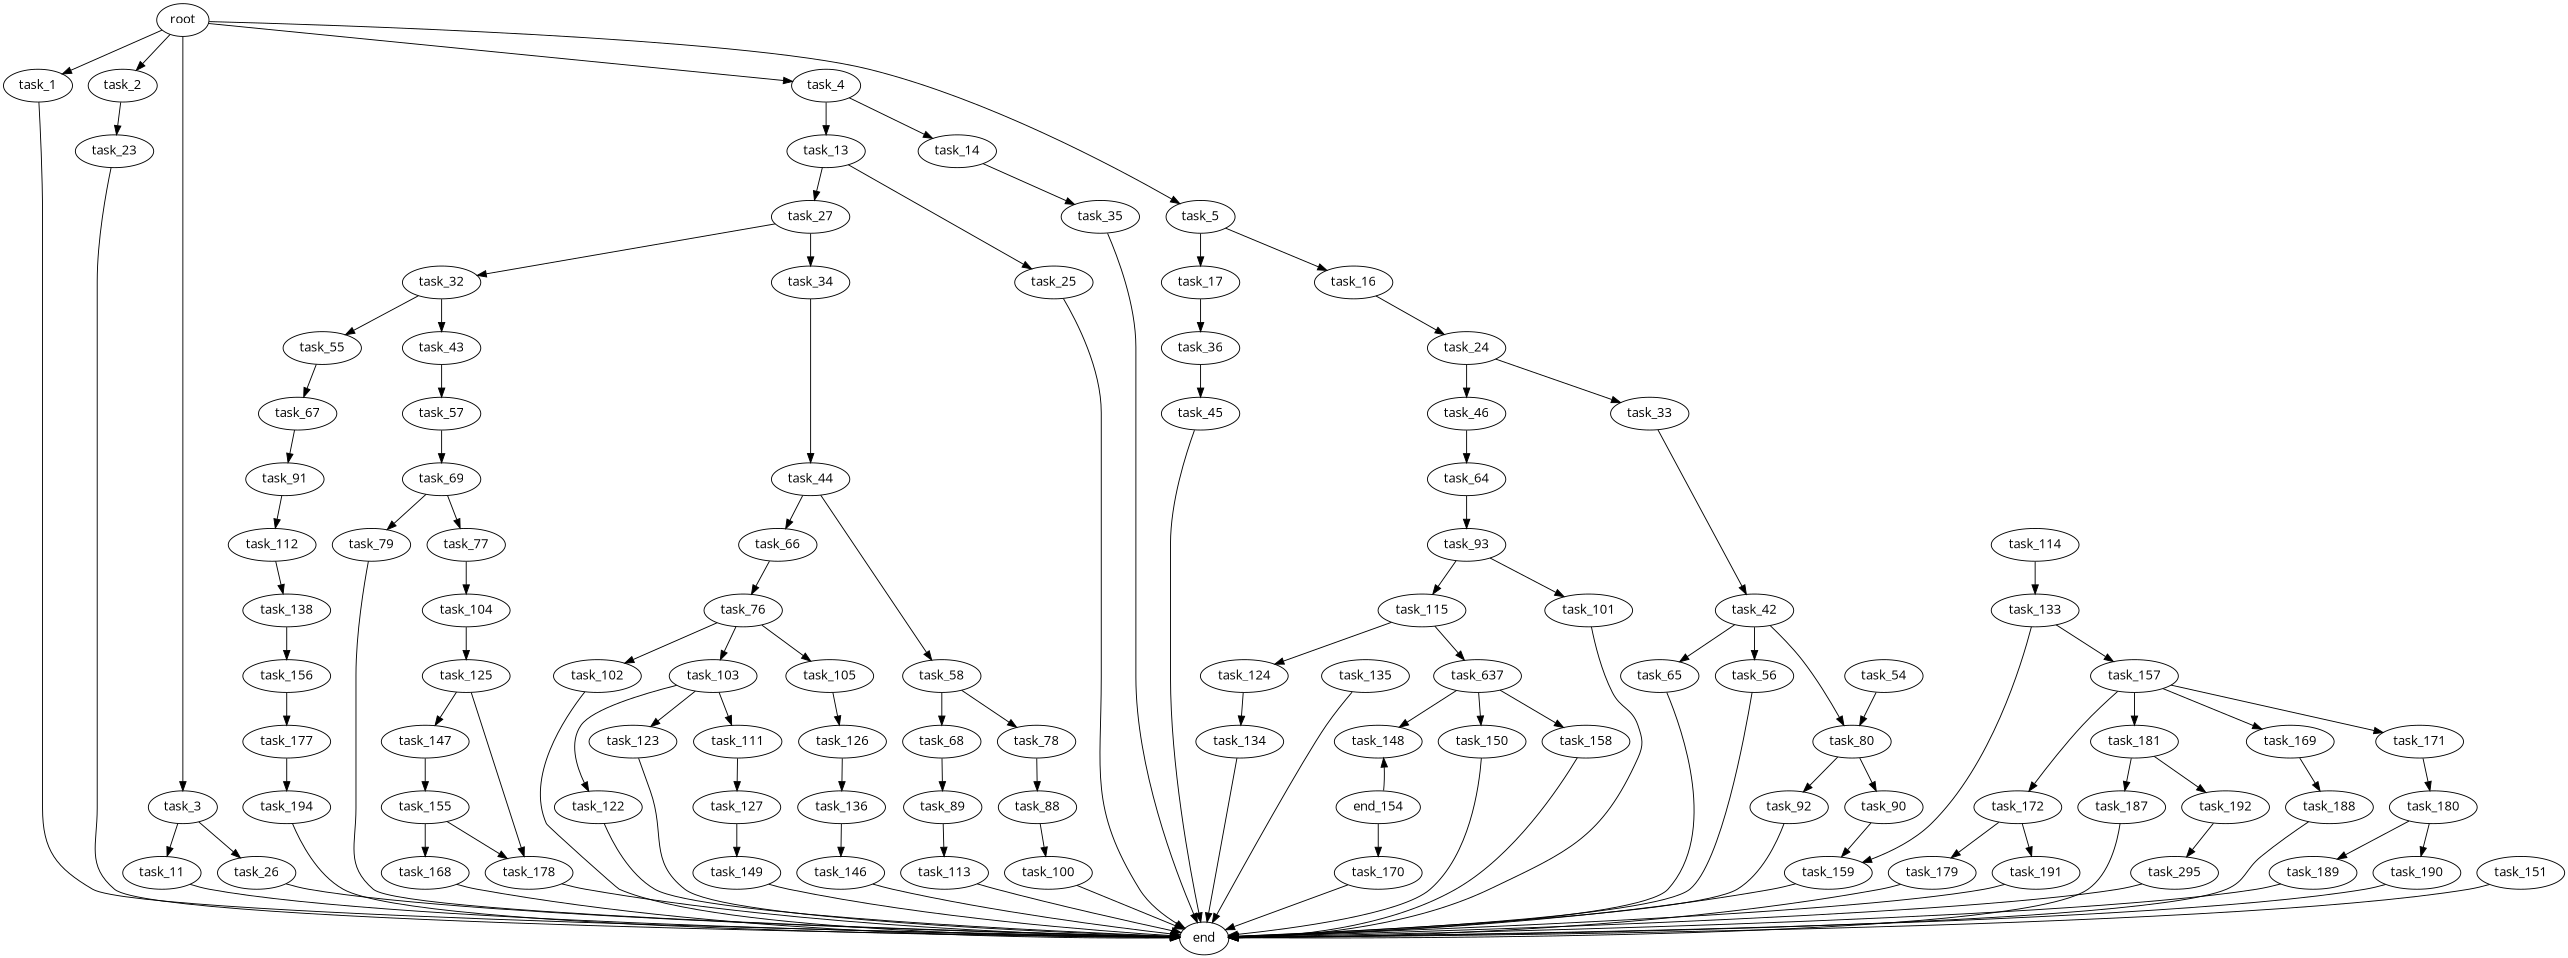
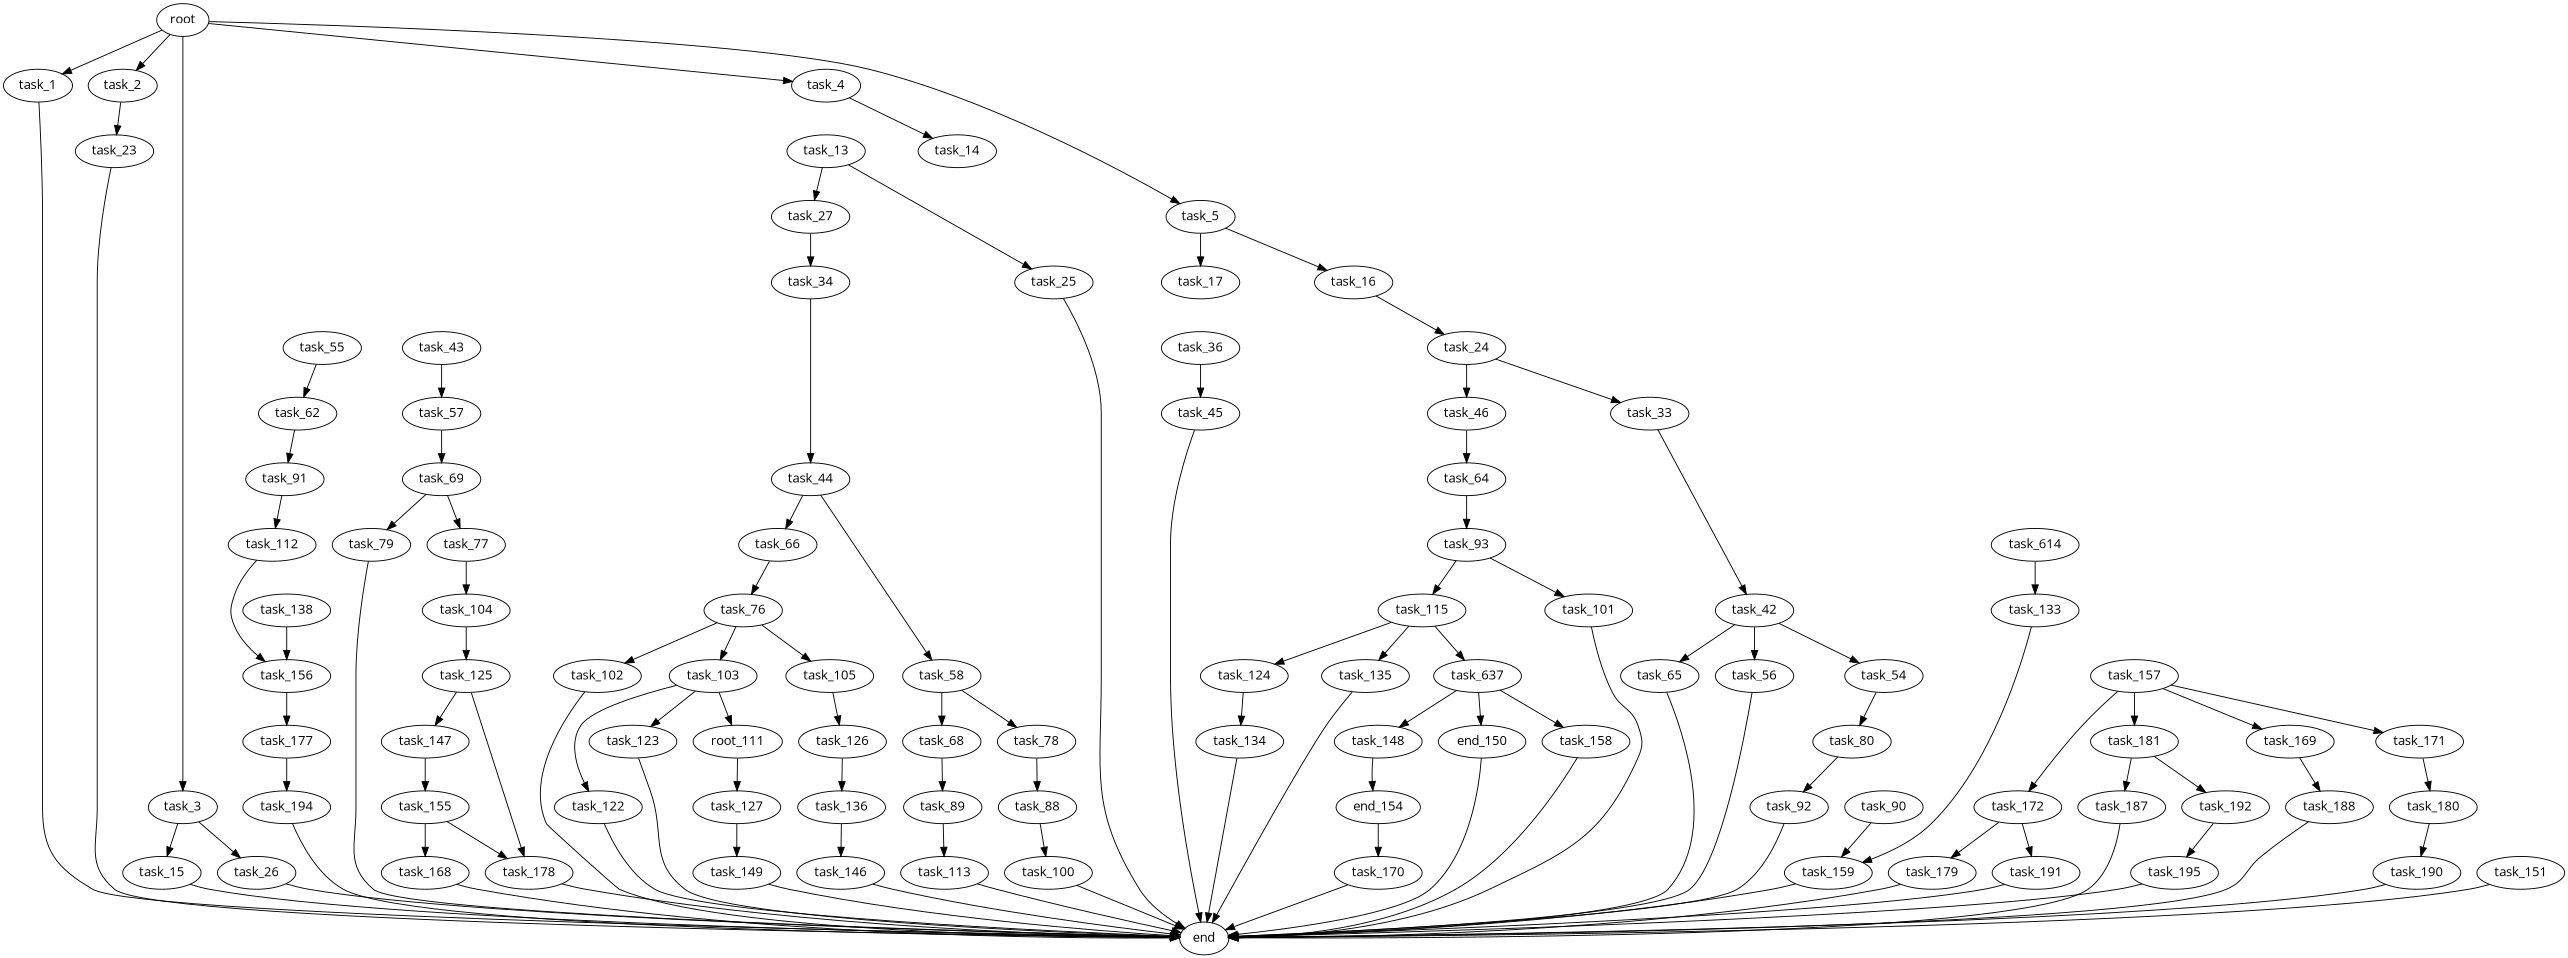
edge "task_4" -> "task_13": removed
node "task_35": removed
node "task_32": removed
edge "task_17" -> "task_36": removed
node "task_67": label "task_67" -> "task_62"
node "task_114": label "task_114" -> "task_614"
edge "task_112" -> "task_138": now "task_112" -> "task_156"
edge "task_115" -> "task_135": added
edge "task_133" -> "task_157": removed
edge "task_42" -> "task_80": now "task_42" -> "task_54"
node "task_111": label "task_111" -> "root_111"
node "task_150": label "task_150" -> "end_150"
edge "task_80" -> "task_90": removed
edge "end_154" -> "task_148": reversed
node "task_11": label "task_11" -> "task_15"
node "task_295": label "task_295" -> "task_195"
node "task_189": removed
